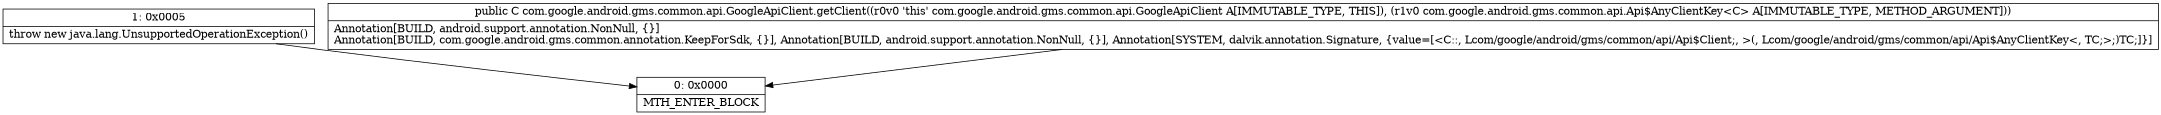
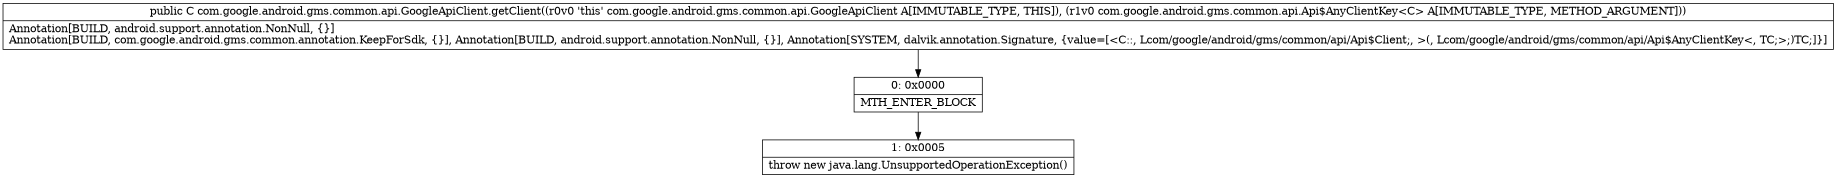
edge "1: 0x0005" -> "0: 0x0000": reversed
